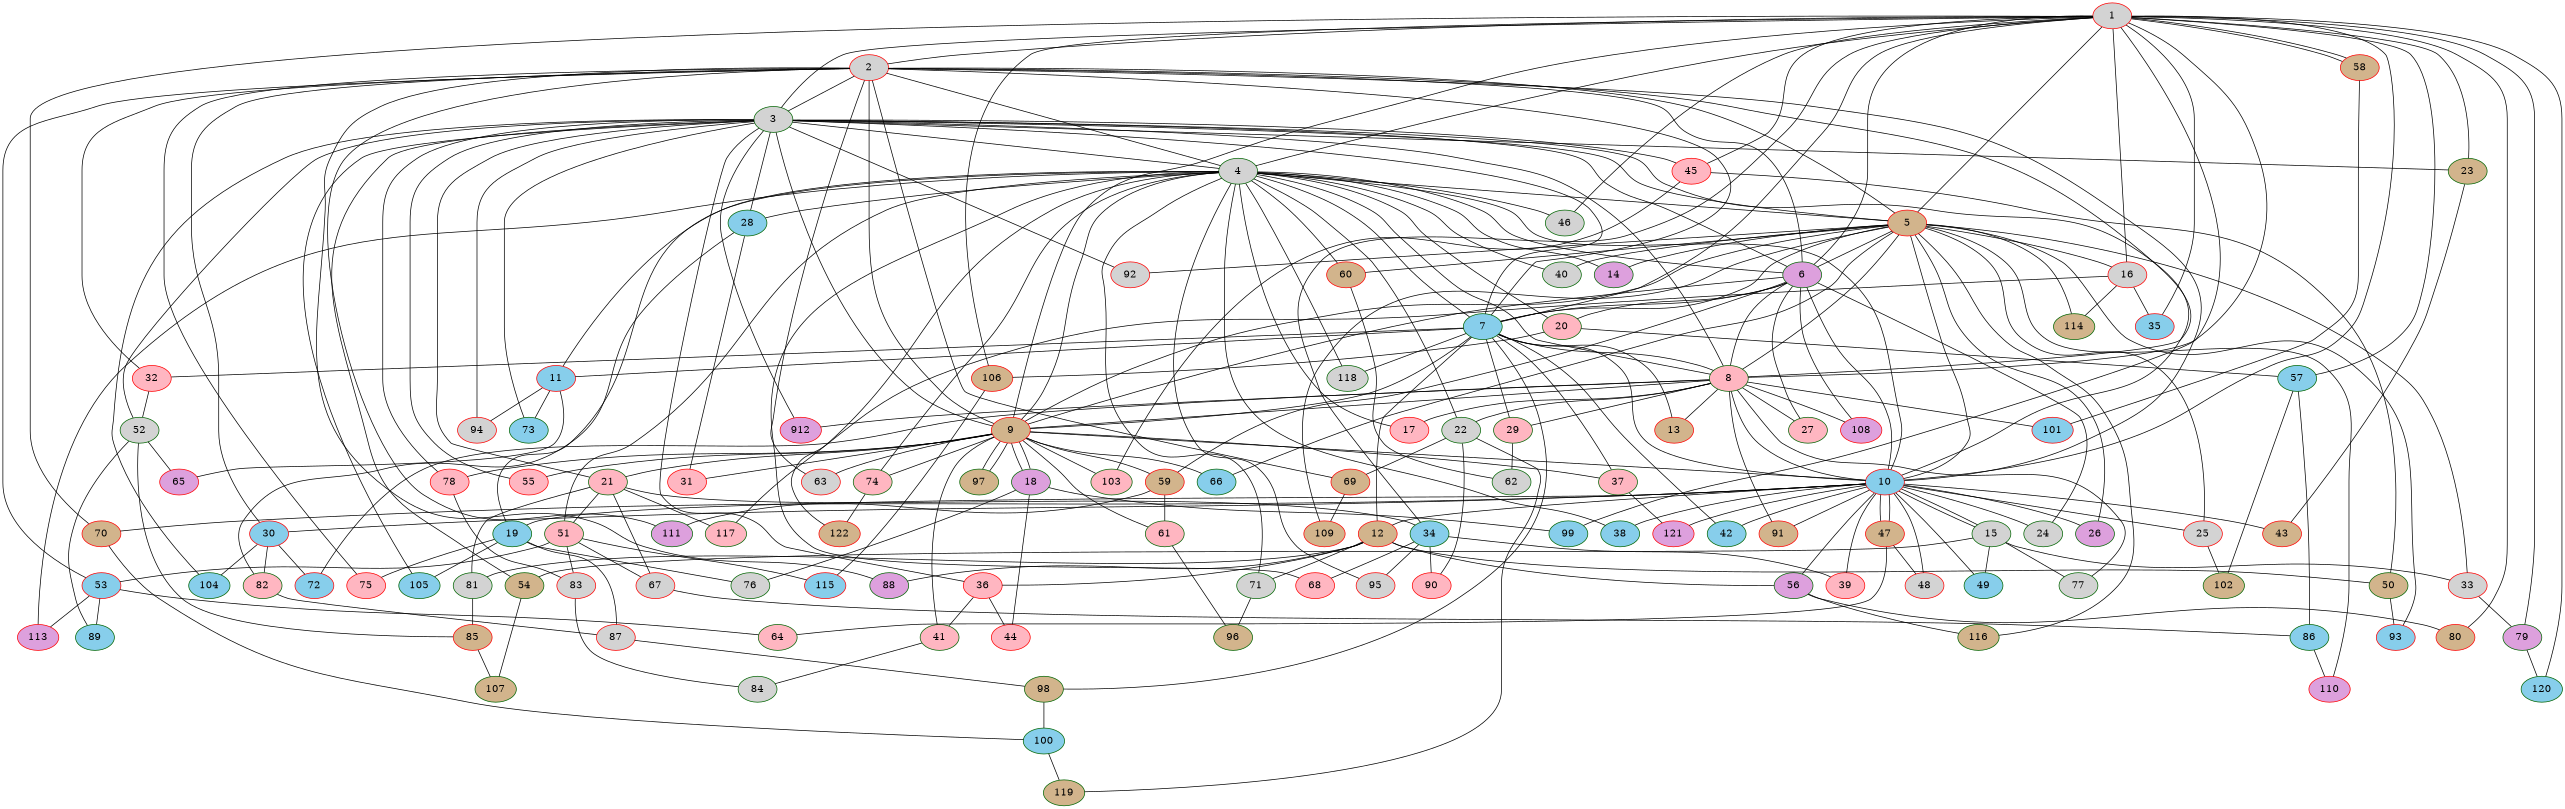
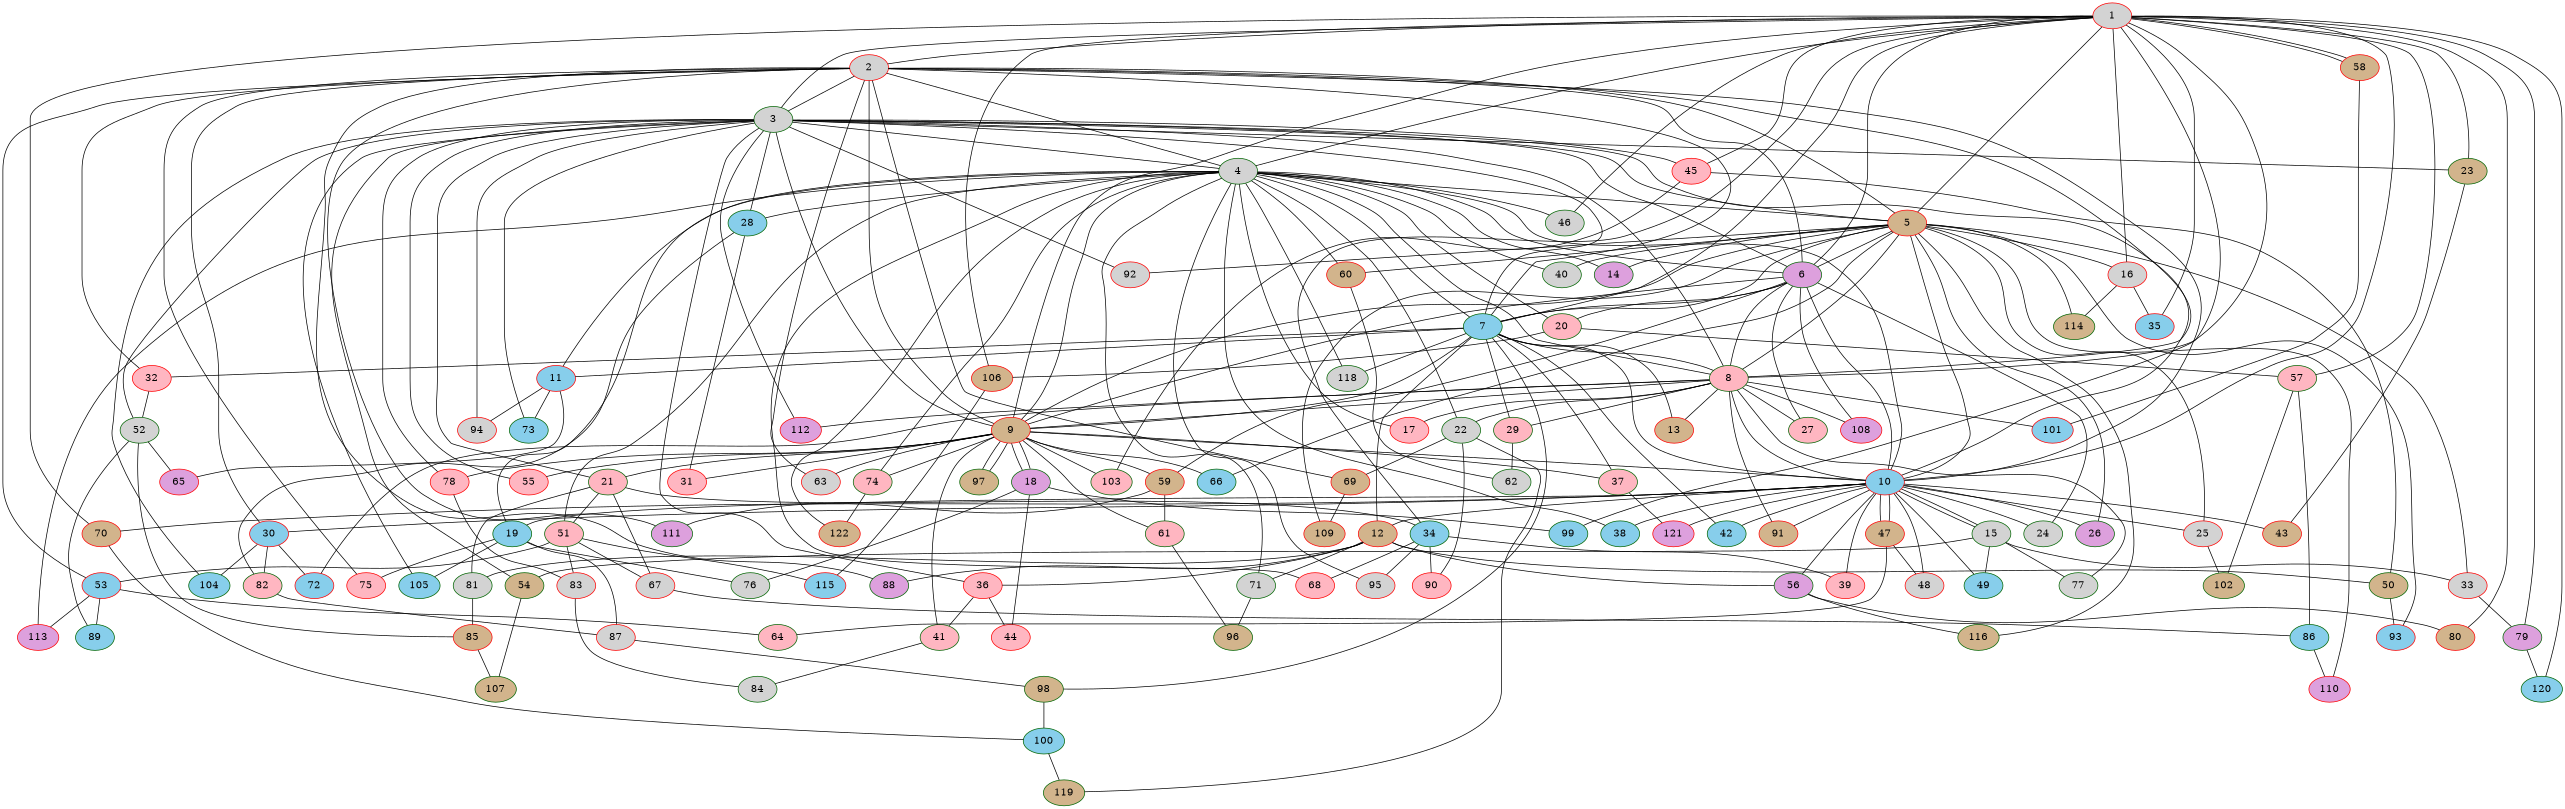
node "57": fillcolor skyblue -> lightpink
node "912": label "912" -> "112"
node "117": removed
